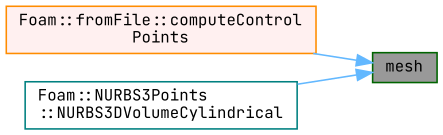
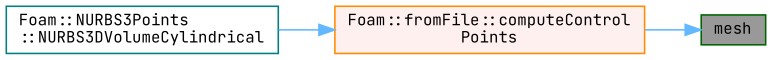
edge "Foam::NURBS3Points ::NURBS3DVolumeCylindrical" -> "mesh": now "Foam::NURBS3Points ::NURBS3DVolumeCylindrical" -> "Foam::fromFile::computeControl Points"
